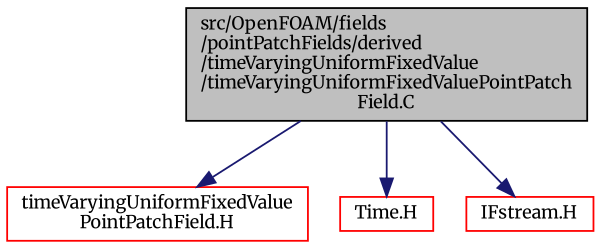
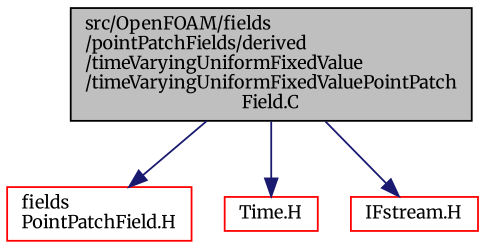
node "timeVaryingUniformFixedValue PointPatchField.H": label "timeVaryingUniformFixedValue PointPatchField.H" -> "fields PointPatchField.H"
